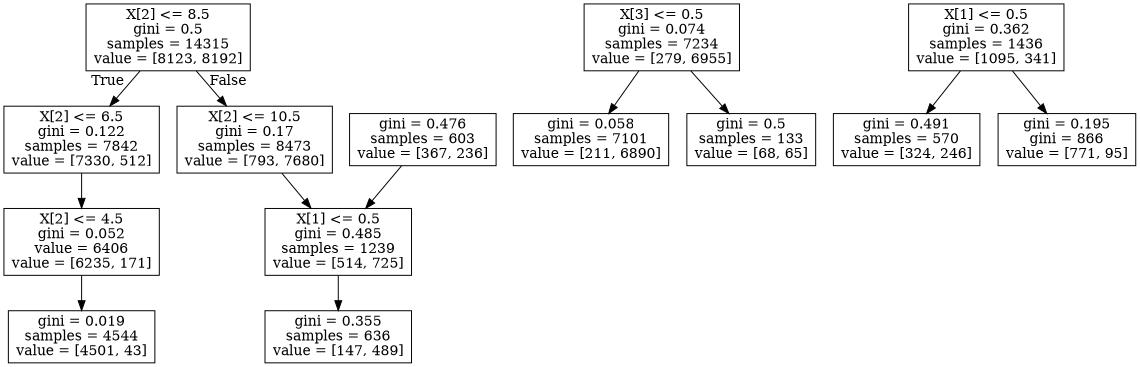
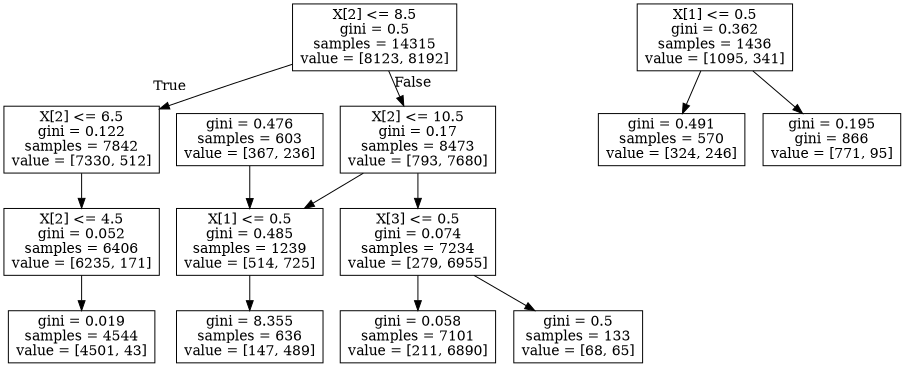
edge "X[2] <= 10.5 gini = 0.17 samples = 8473 value = [793, 7680]" -> "X[3] <= 0.5 gini = 0.074 samples = 7234 value = [279, 6955]": added
node "X[2] <= 4.5 gini = 0.052 value = 6406 value = [6235, 171]": label "X[2] <= 4.5 gini = 0.052 value = 6406 value = [6235, 171]" -> "X[2] <= 4.5 gini = 0.052 samples = 6406 value = [6235, 171]"
node "gini = 0.355 samples = 636 value = [147, 489]": label "gini = 0.355 samples = 636 value = [147, 489]" -> "gini = 8.355 samples = 636 value = [147, 489]"
